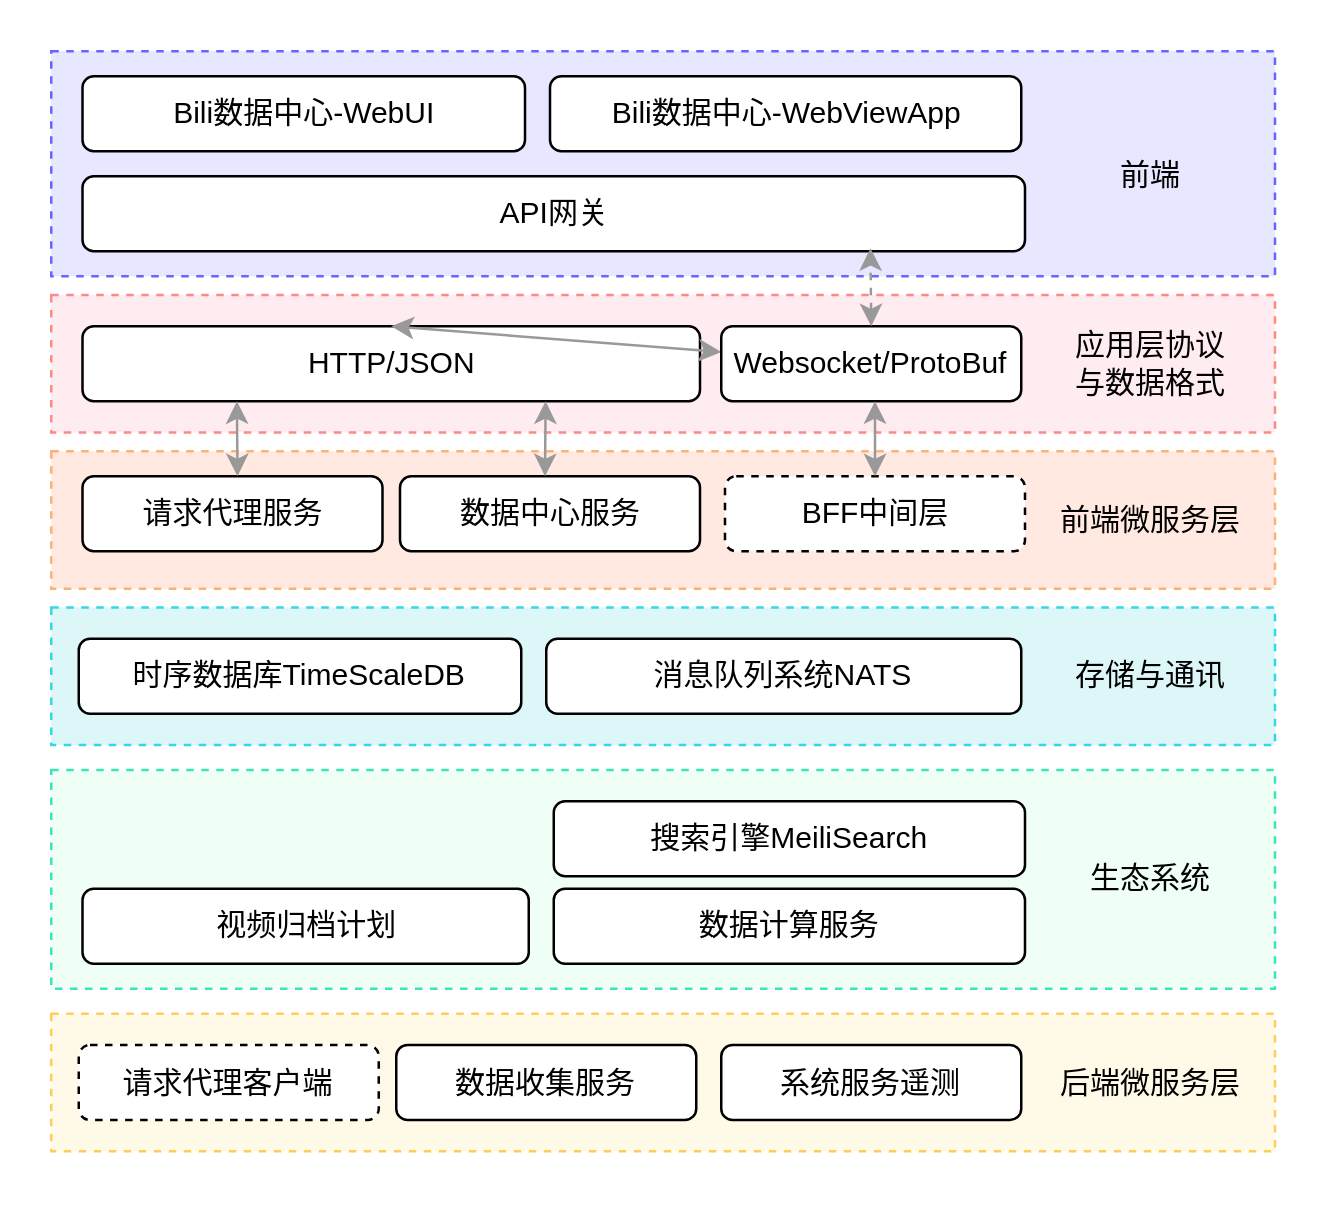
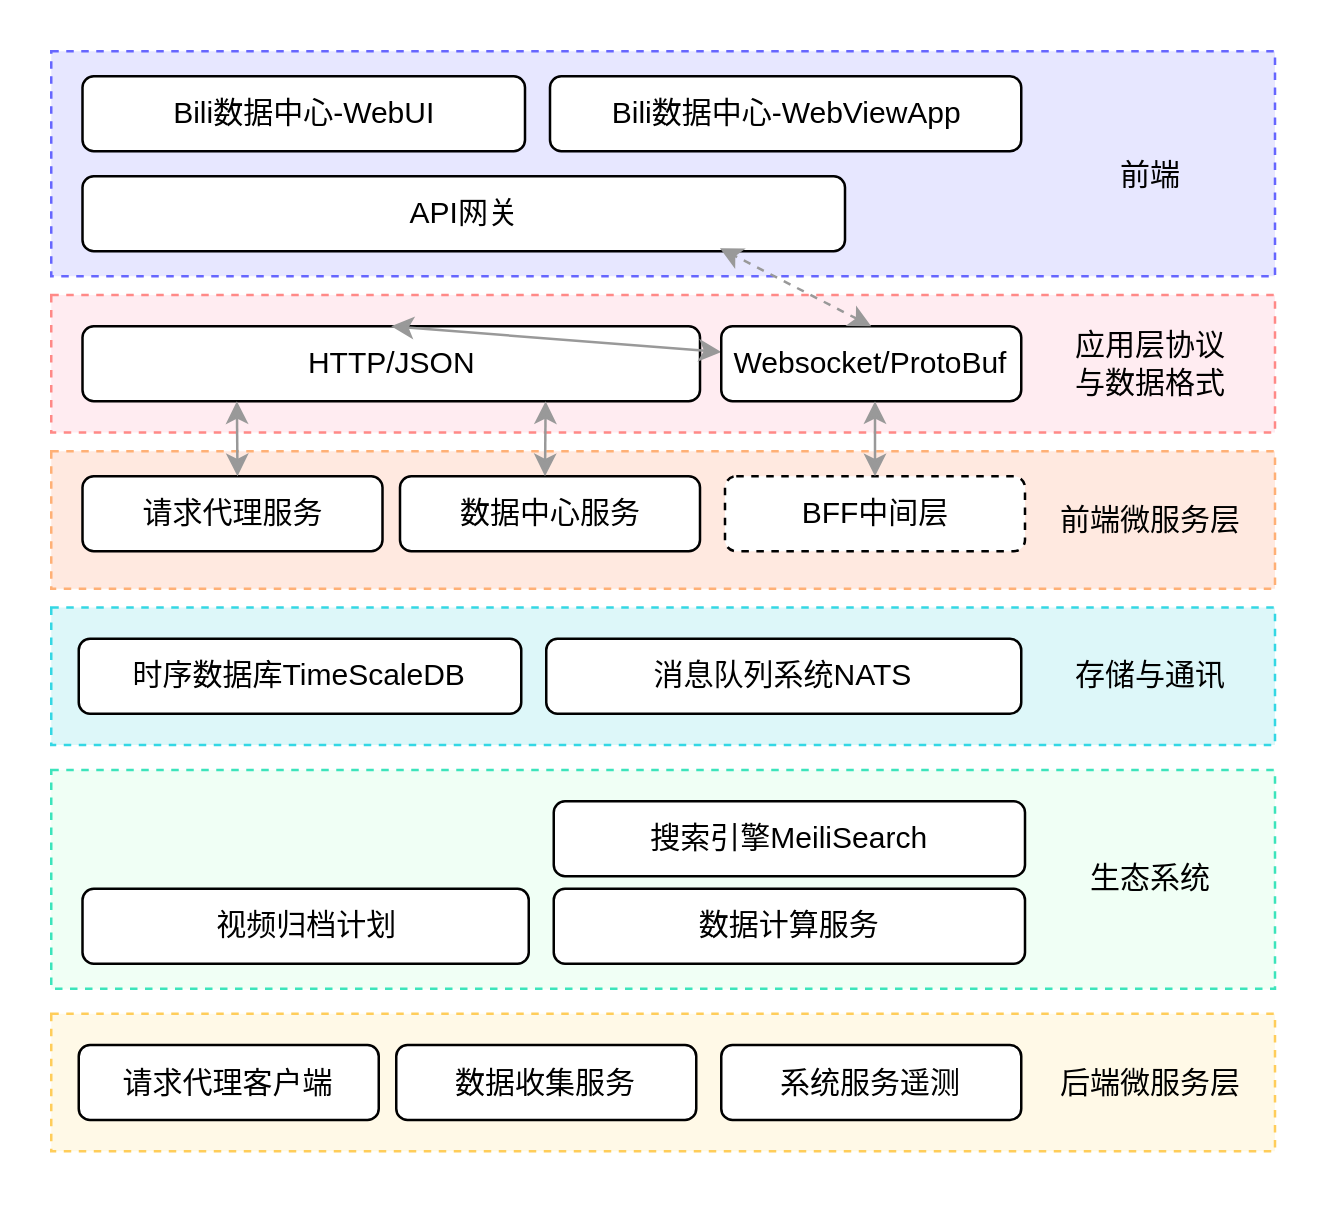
node "API网关": size 943x75 -> 763x75
node "请求代理客户端": style dashed -> solid
